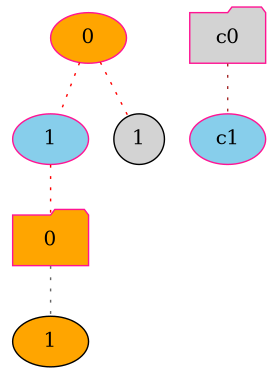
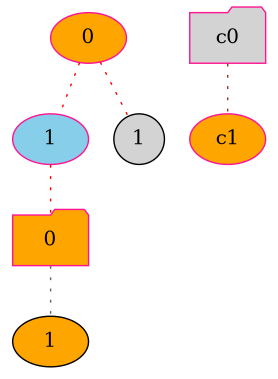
node "c1": fillcolor skyblue -> orange
